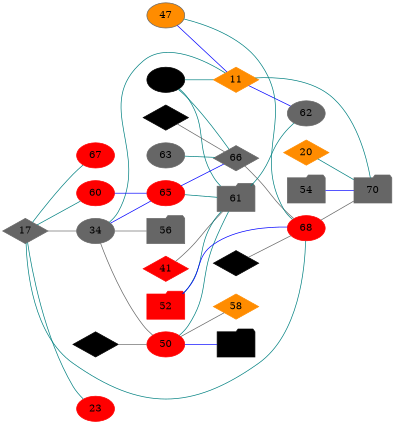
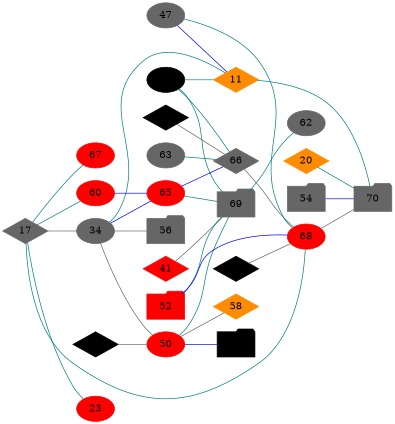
node "47": fillcolor darkorange -> gray40
edge "11" -- "62": removed
node "61": label "61" -> "69"
